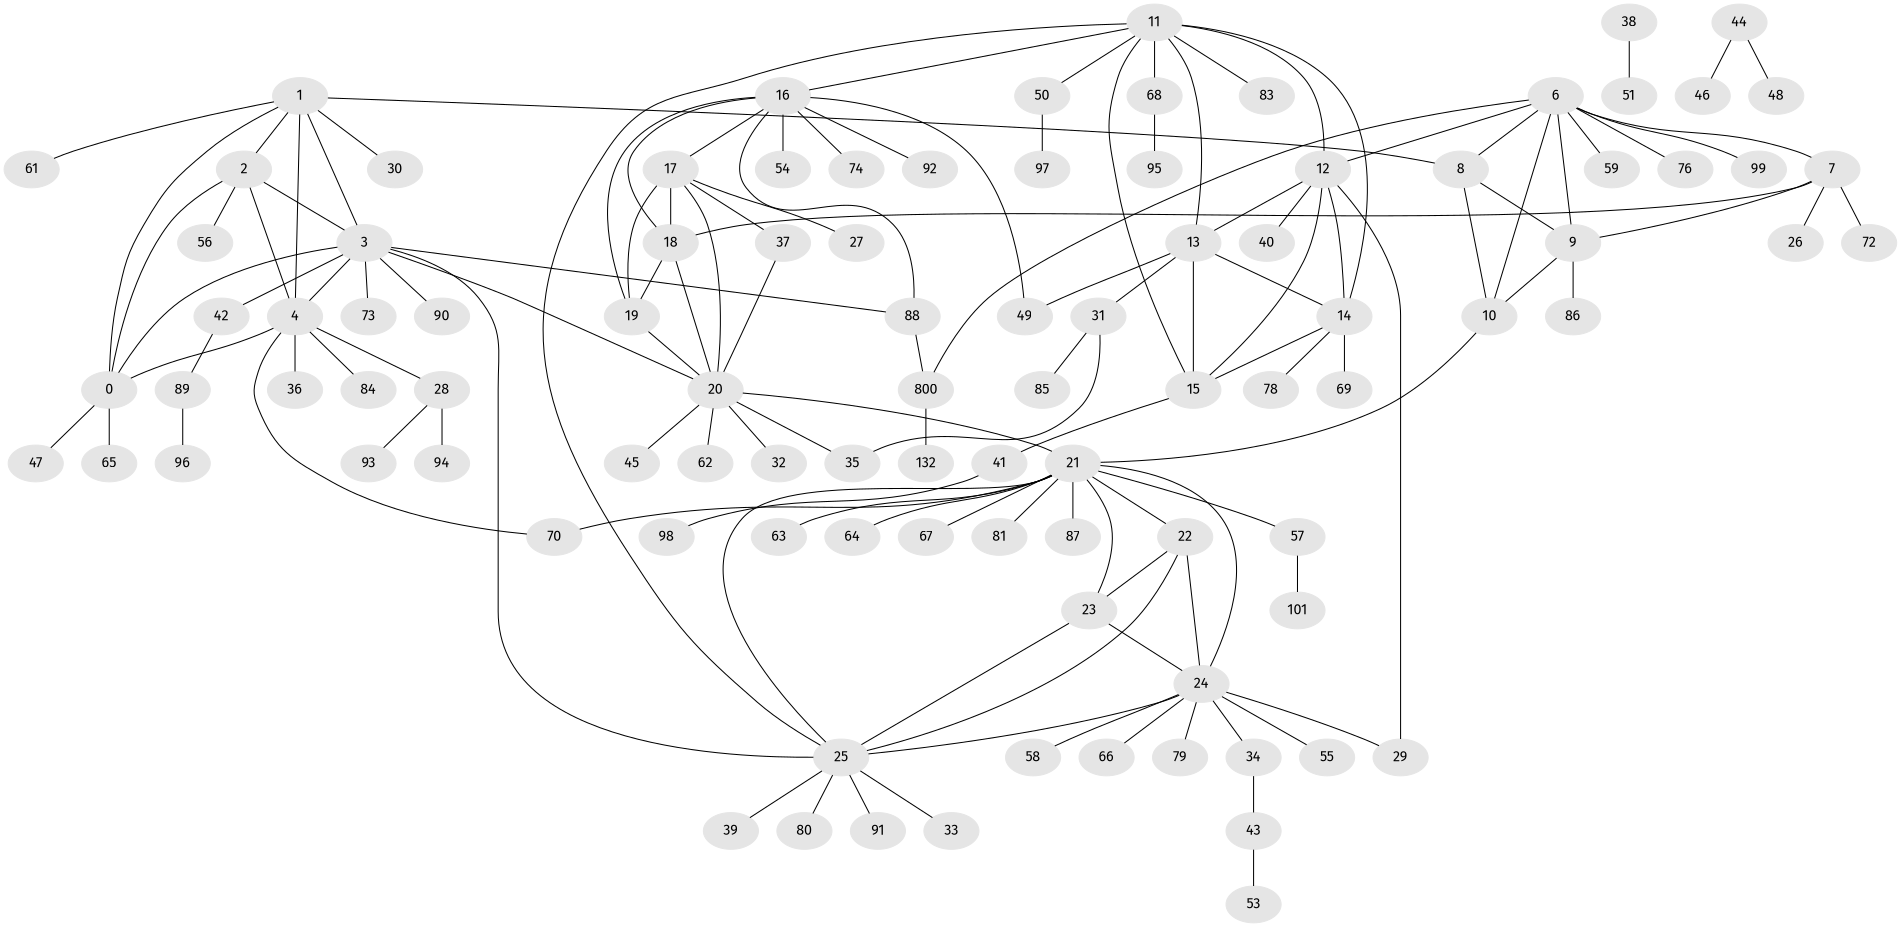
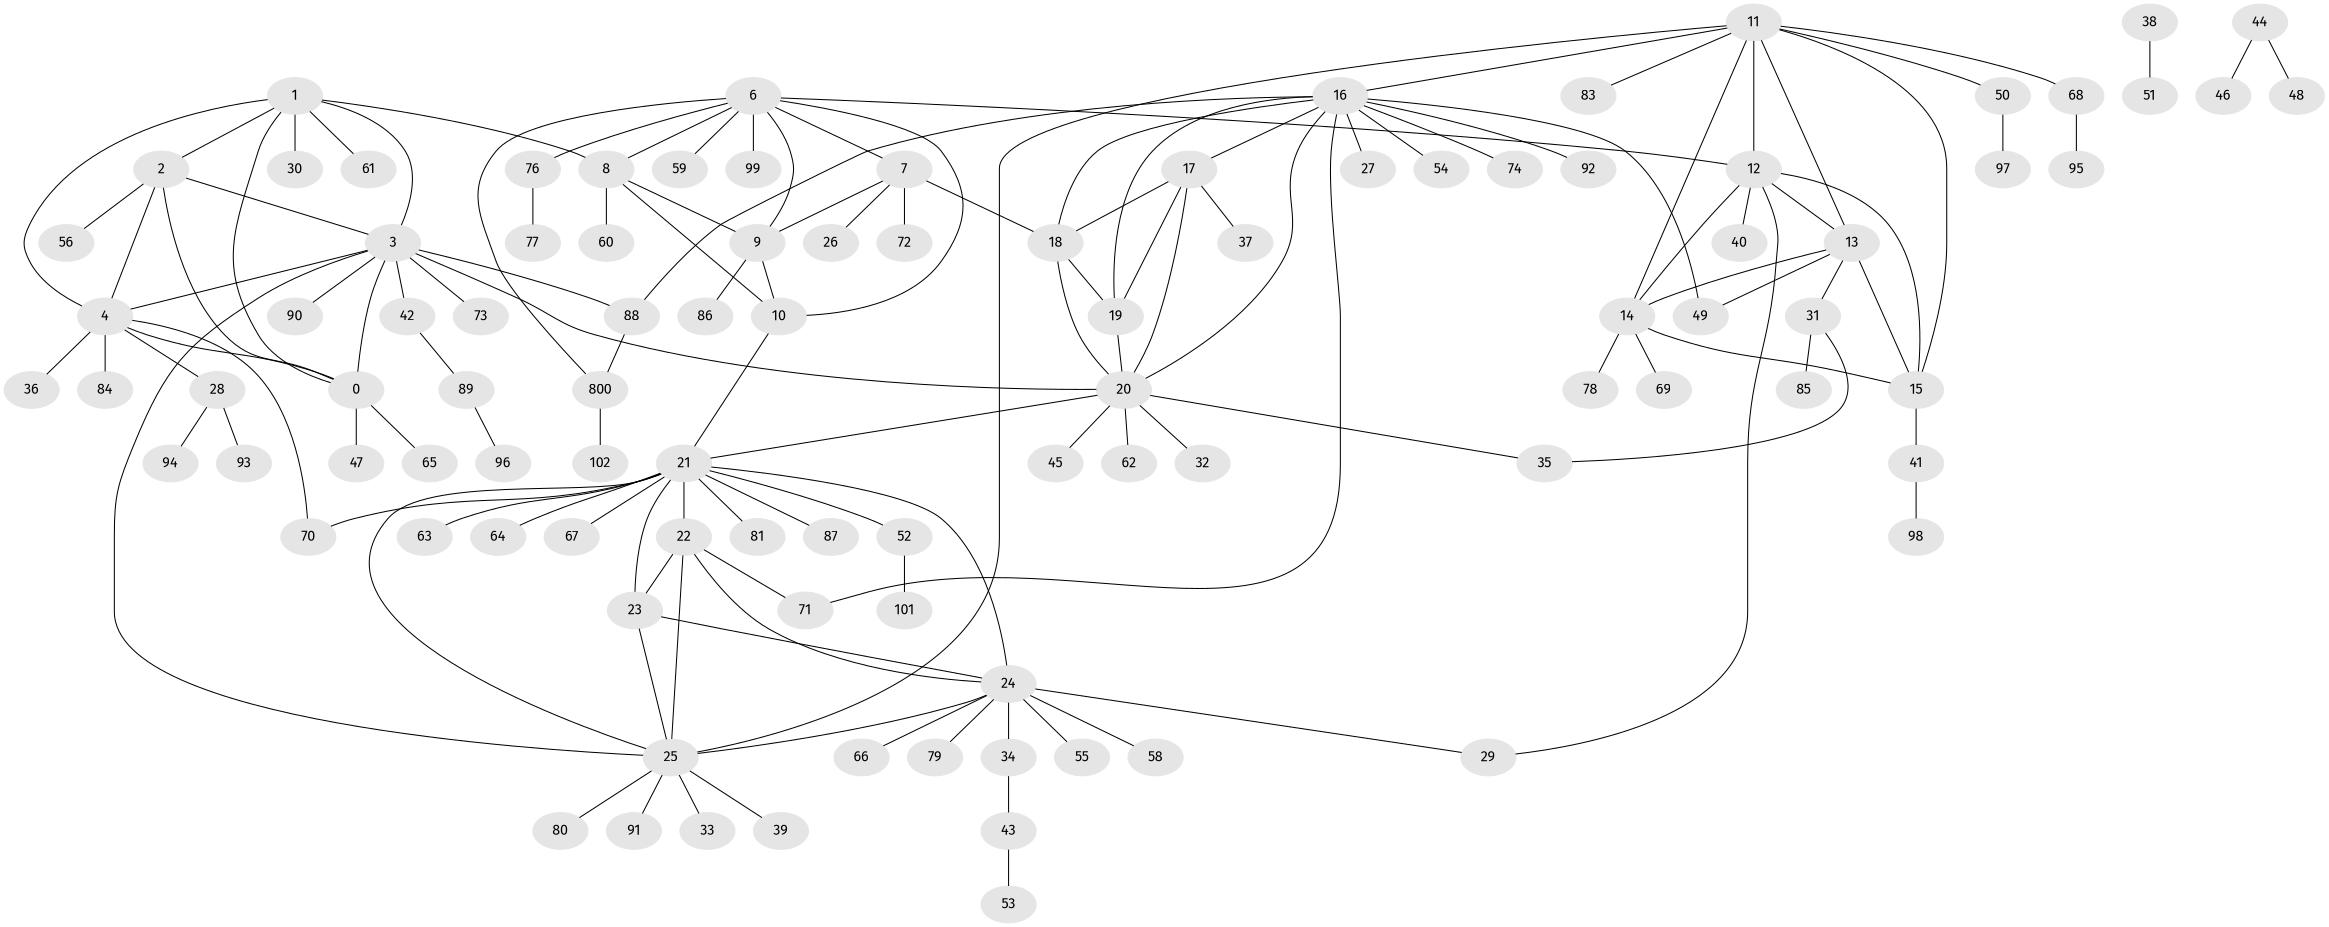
edge "17" -- "27": now "16" -- "27"
node "77": added
node "60": added
edge "37" -- "20": now "16" -- "20"
node "132": label "132" -> "102"
node "57": label "57" -> "52"
node "71": added
